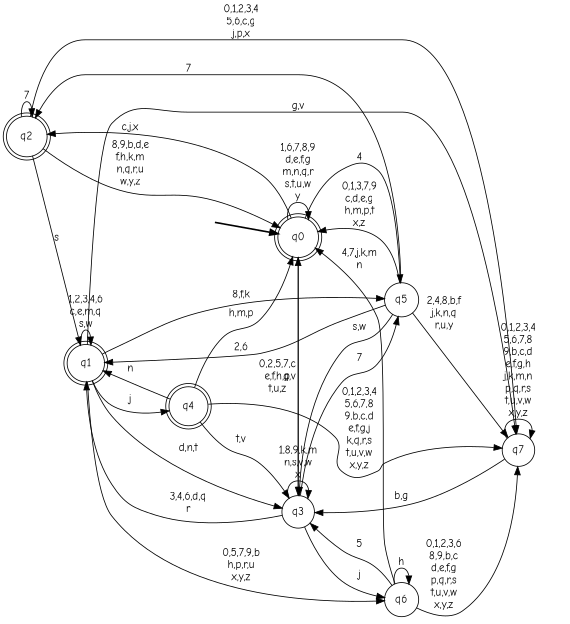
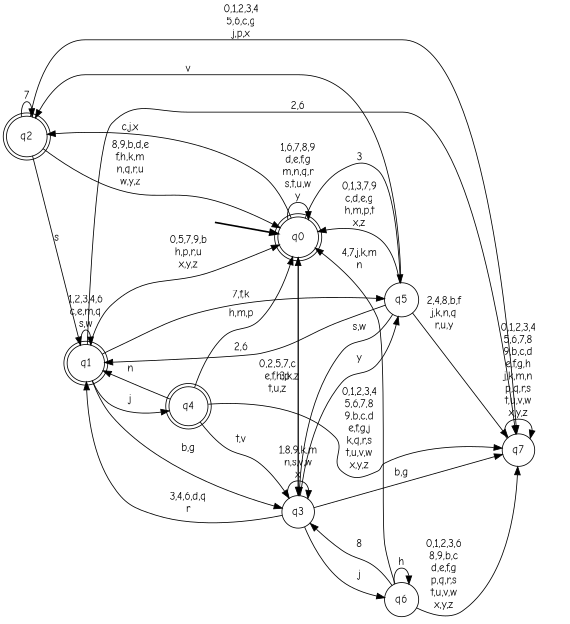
edge "q5" -> "q2": label "7" -> "v"
edge "q1" -> "q7": label "g,v" -> "2,6"
edge "q0" -> "q5": label "4" -> "3"
edge "q1" -> "q5": label "8,f,k" -> "7,f,k"
edge "q3" -> "q5": label "7" -> "y"
edge "q0" -> "q3": label "g,v" -> "3,k,z"
edge "q1" -> "q3": label "d,n,t" -> "b,g"
edge "q7" -> "q3": reversed
edge "q6" -> "q3": label "5" -> "8"
edge "q1" -> "q6": now "q1" -> "q0"
